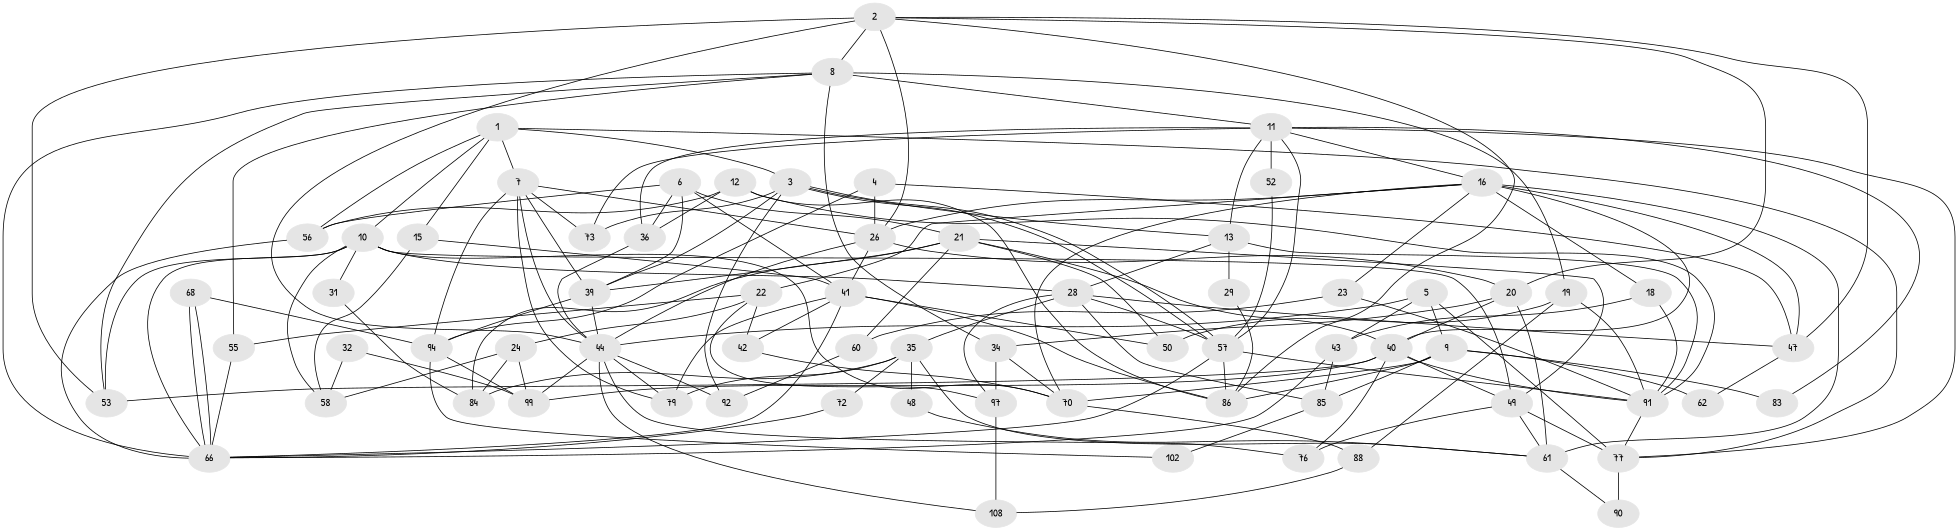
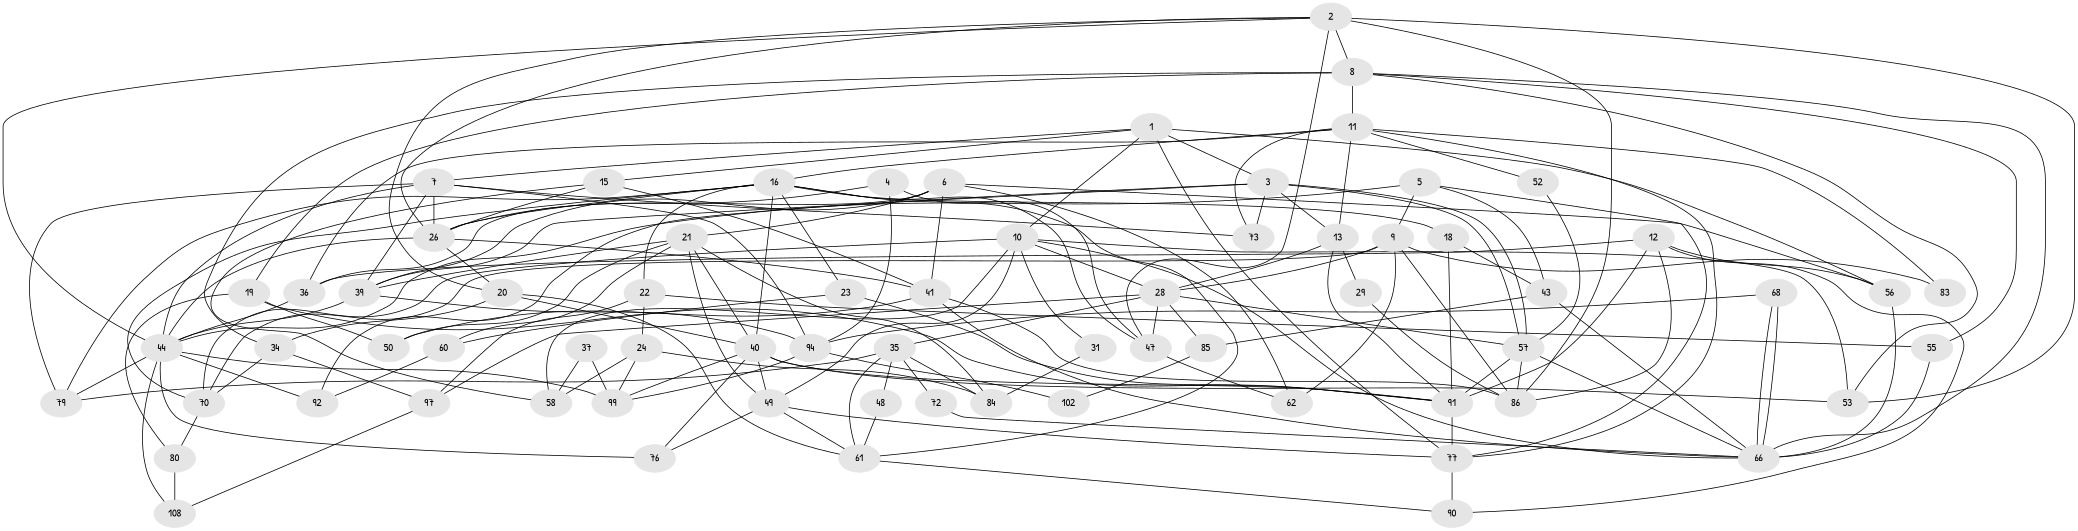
edge "15" -- "26": added
edge "6" -- "62": added
edge "11" -- "57": removed
edge "41" -- "79": now "16" -- "79"
node "32": label "32" -> "37"
node "42": removed
edge "9" -- "85": now "9" -- "28"
edge "12" -- "90": added
node "88": label "88" -> "80"
